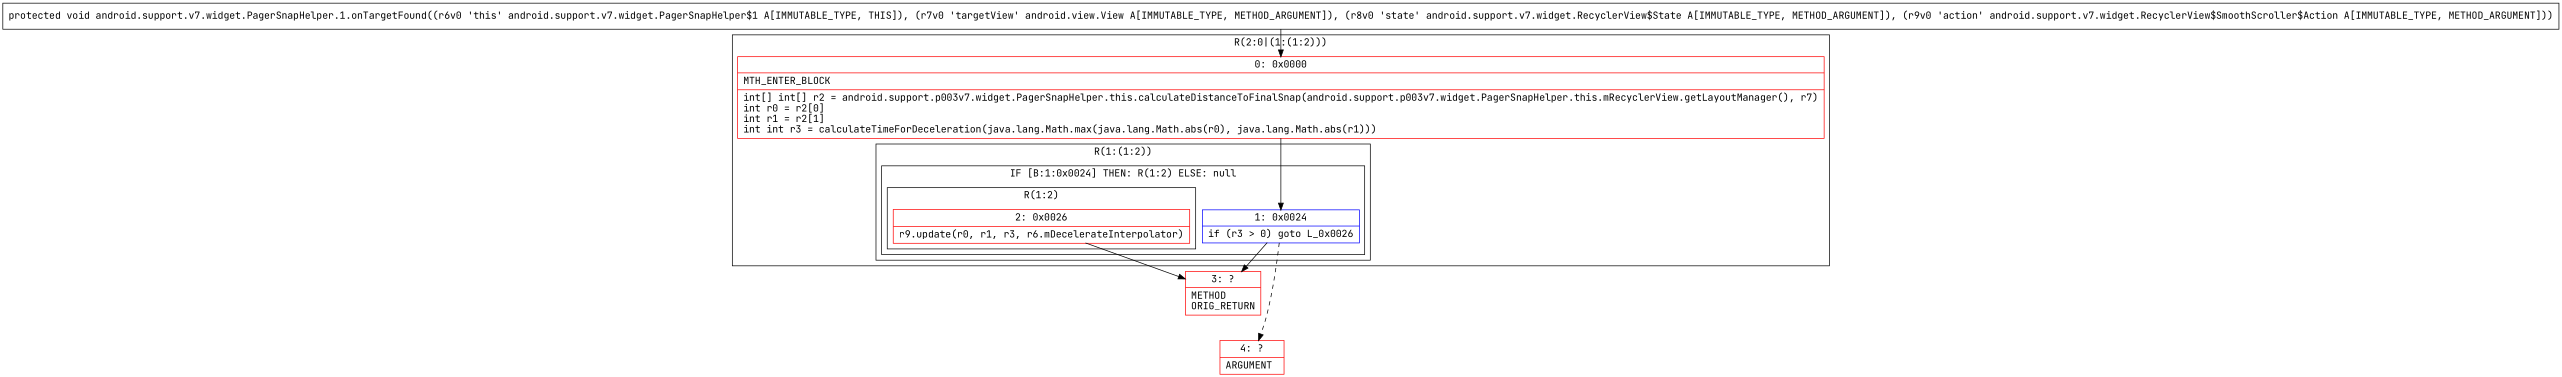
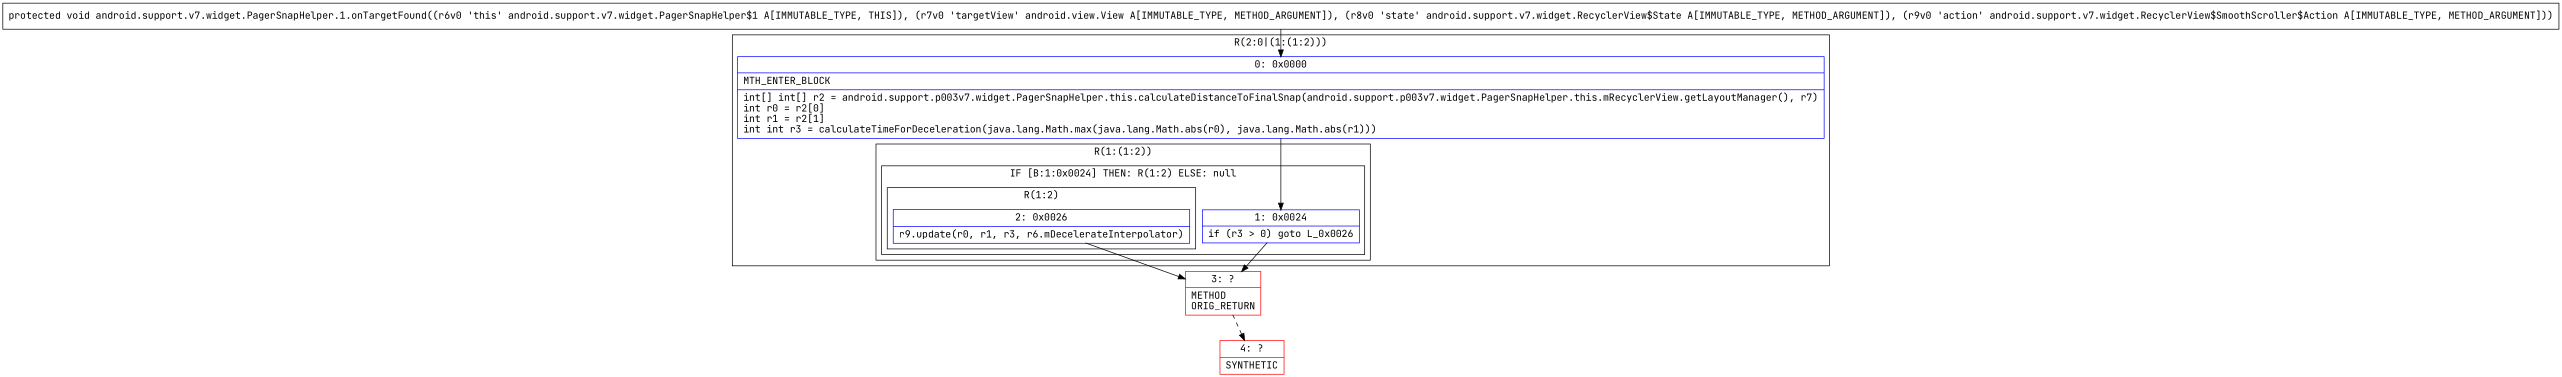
node "0: 0x0000": color red -> blue
node "2: 0x0026": color red -> blue
edge "1: 0x0024" -> "4: ?": now "3: ?" -> "4: ?"
node "4: ?": text "ARGUMENT" -> "SYNTHETIC"
